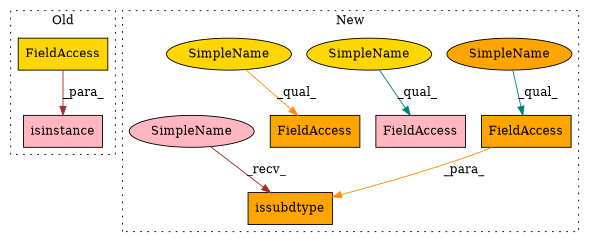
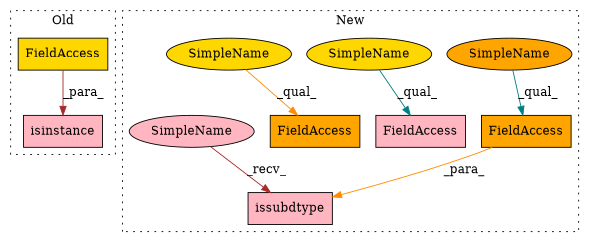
node "issubdtype": fillcolor orange -> lightpink
